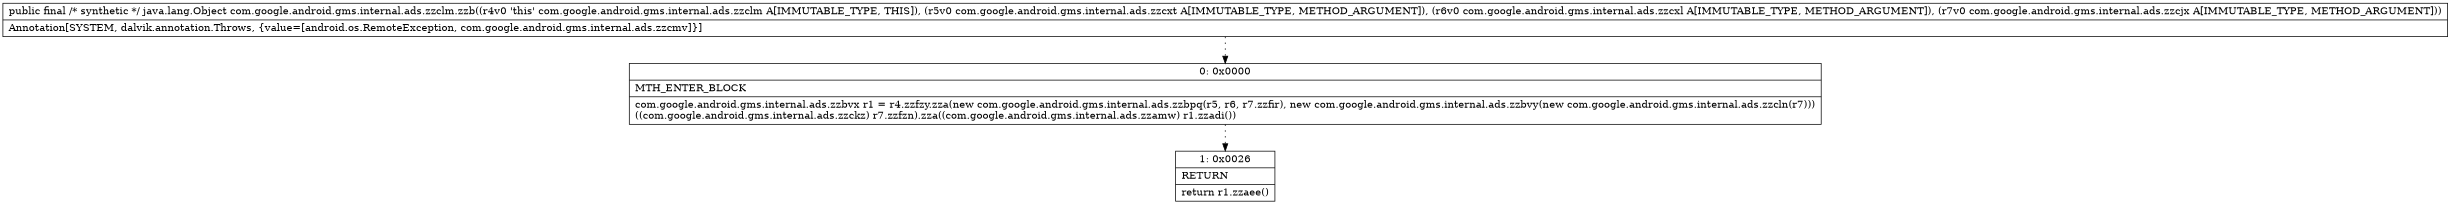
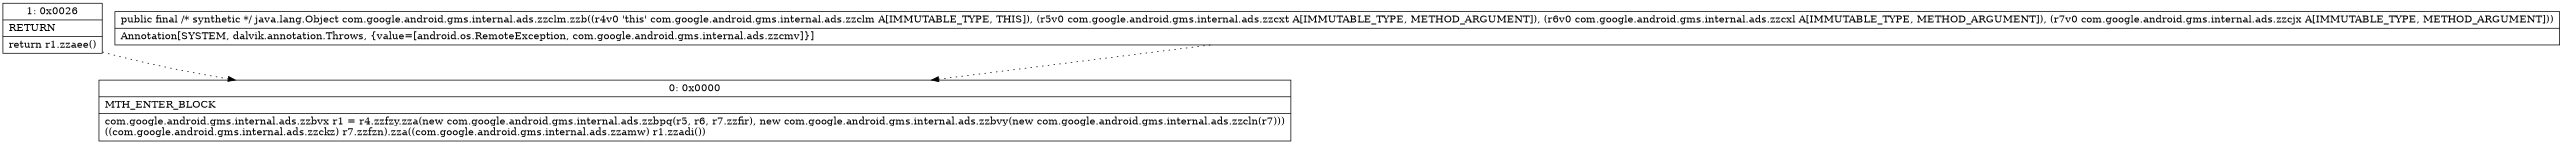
edge "0: 0x0000" -> "1: 0x0026": reversed
